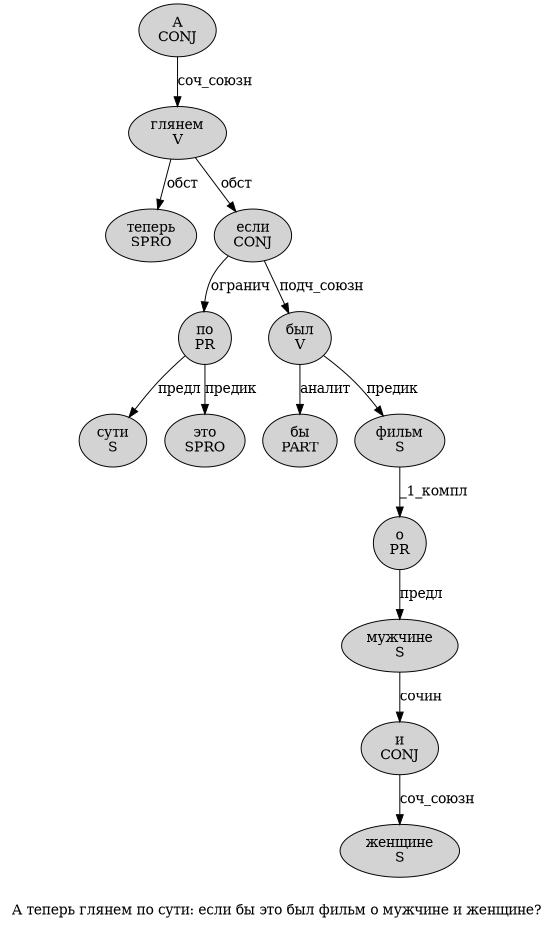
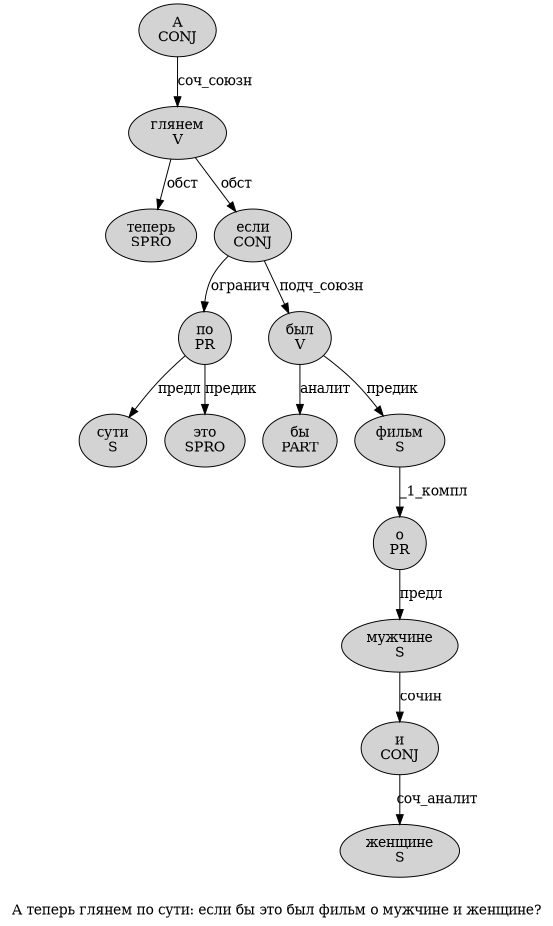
edge "и CONJ" -> "женщине S": label "соч_союзн" -> "соч_аналит"
